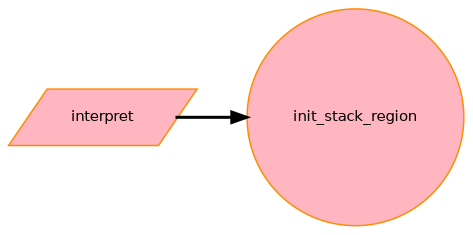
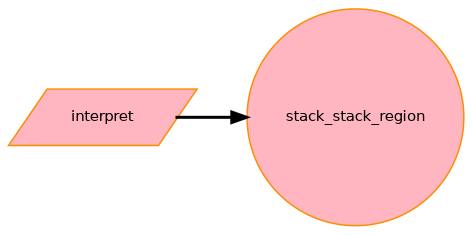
node "init_stack_region": label "init_stack_region" -> "stack_stack_region"
